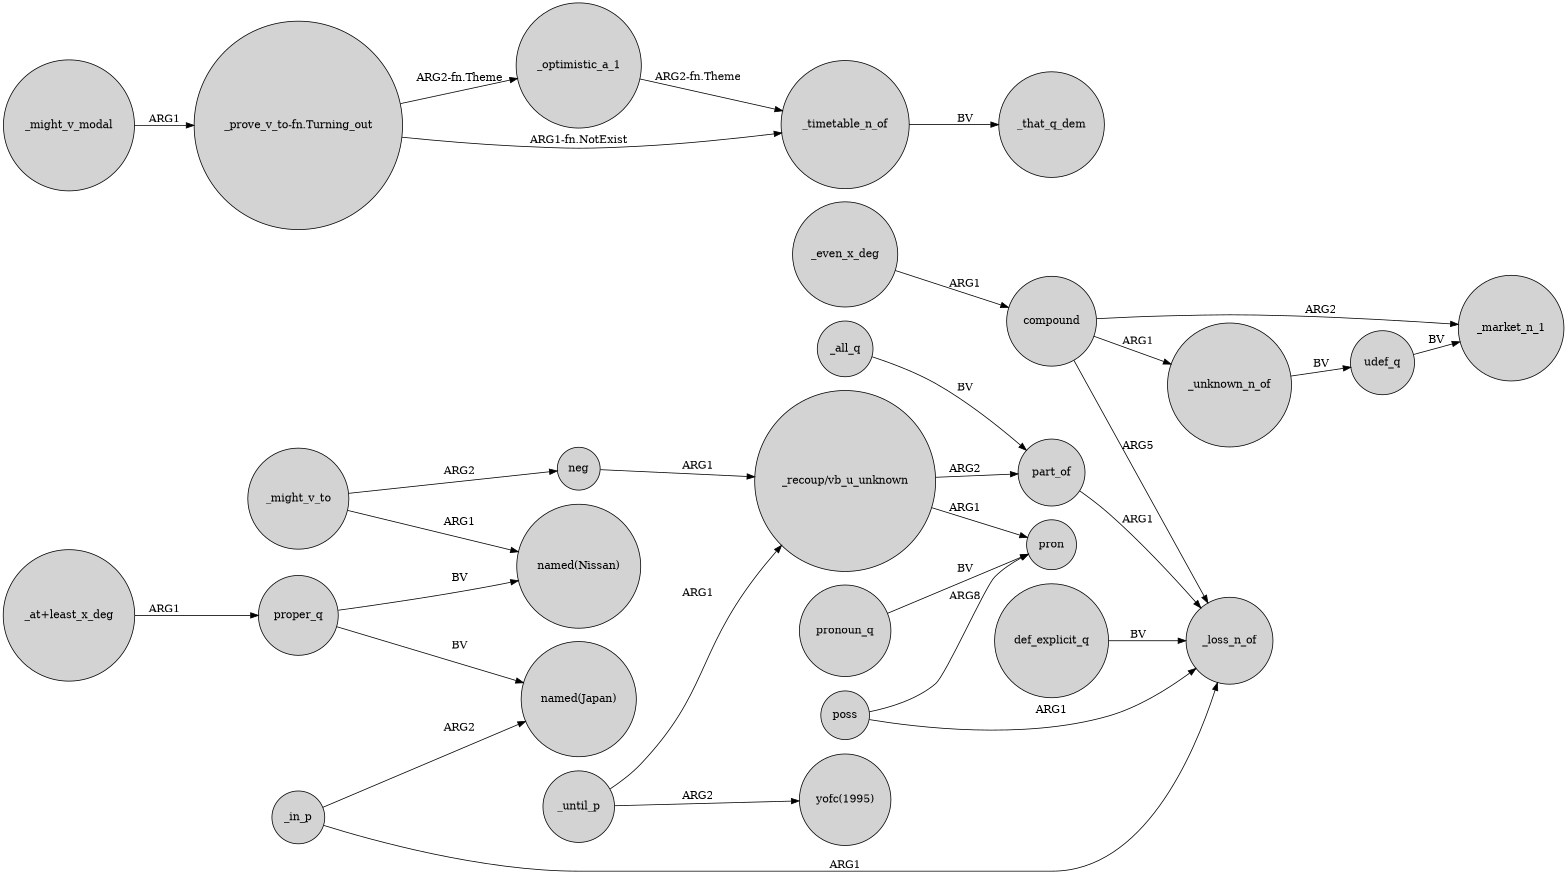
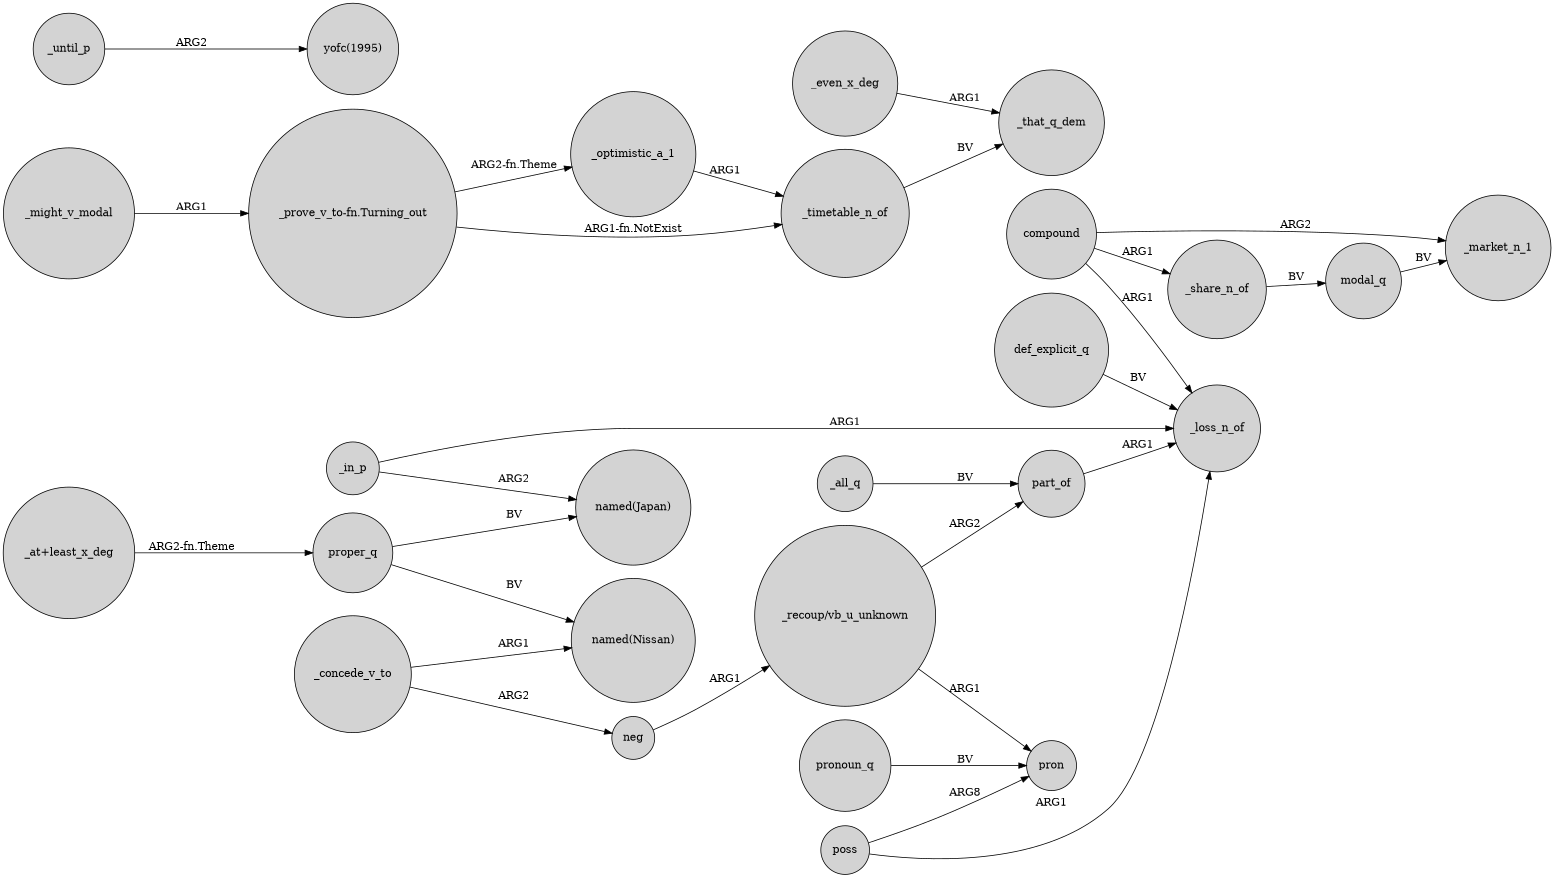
edge "_optimistic_a_1" -> "_timetable_n_of": label "ARG2-fn.Theme" -> "ARG1"
edge "_even_x_deg" -> "compound": now "_even_x_deg" -> "_that_q_dem"
node "udef_q": label "udef_q" -> "modal_q"
node "_unknown_n_of": label "_unknown_n_of" -> "_share_n_of"
edge "compound" -> "_loss_n_of": label "ARG5" -> "ARG1"
node "_might_v_to": label "_might_v_to" -> "_concede_v_to"
edge "_at+least_x_deg" -> "proper_q": label "ARG1" -> "ARG2-fn.Theme"
edge "_until_p" -> "_recoup/vb_u_unknown": removed, label "ARG1"
